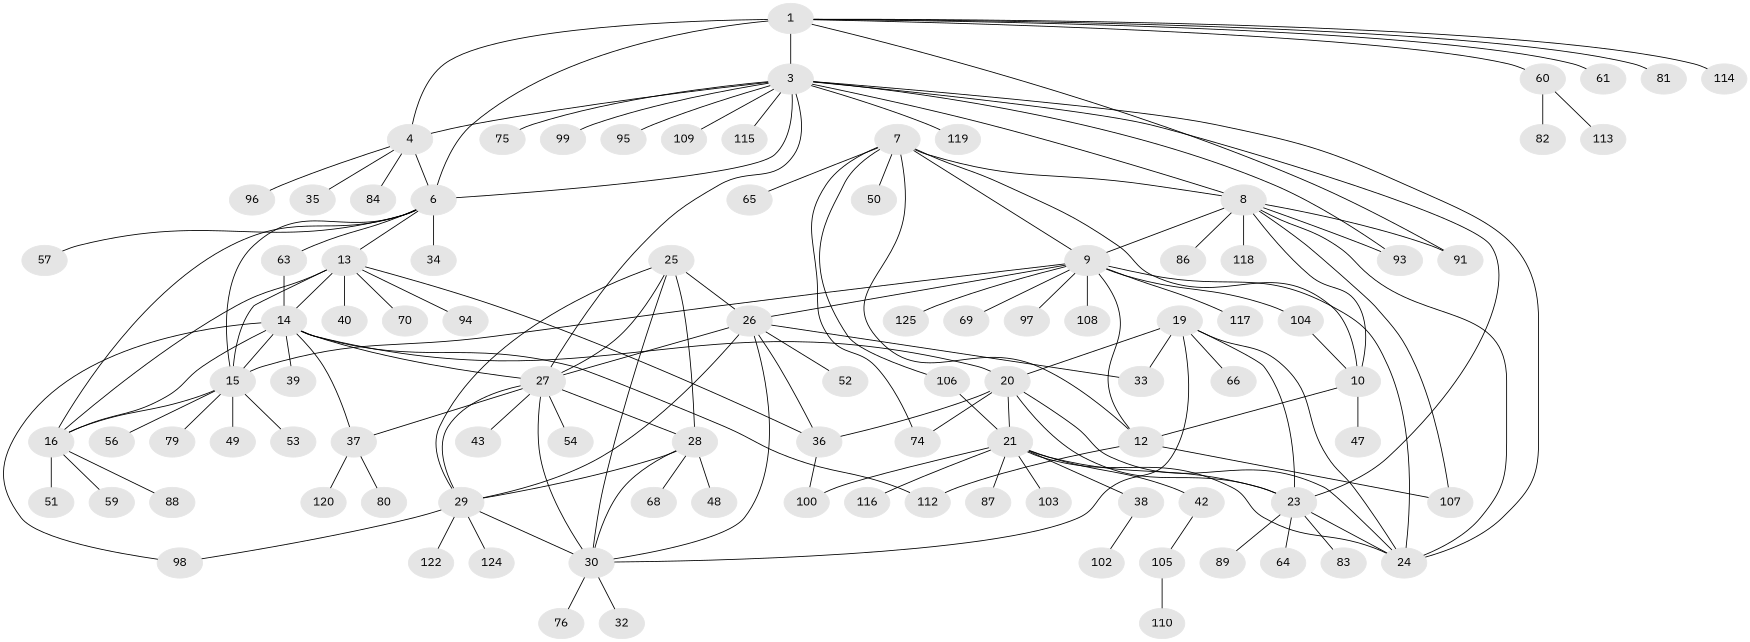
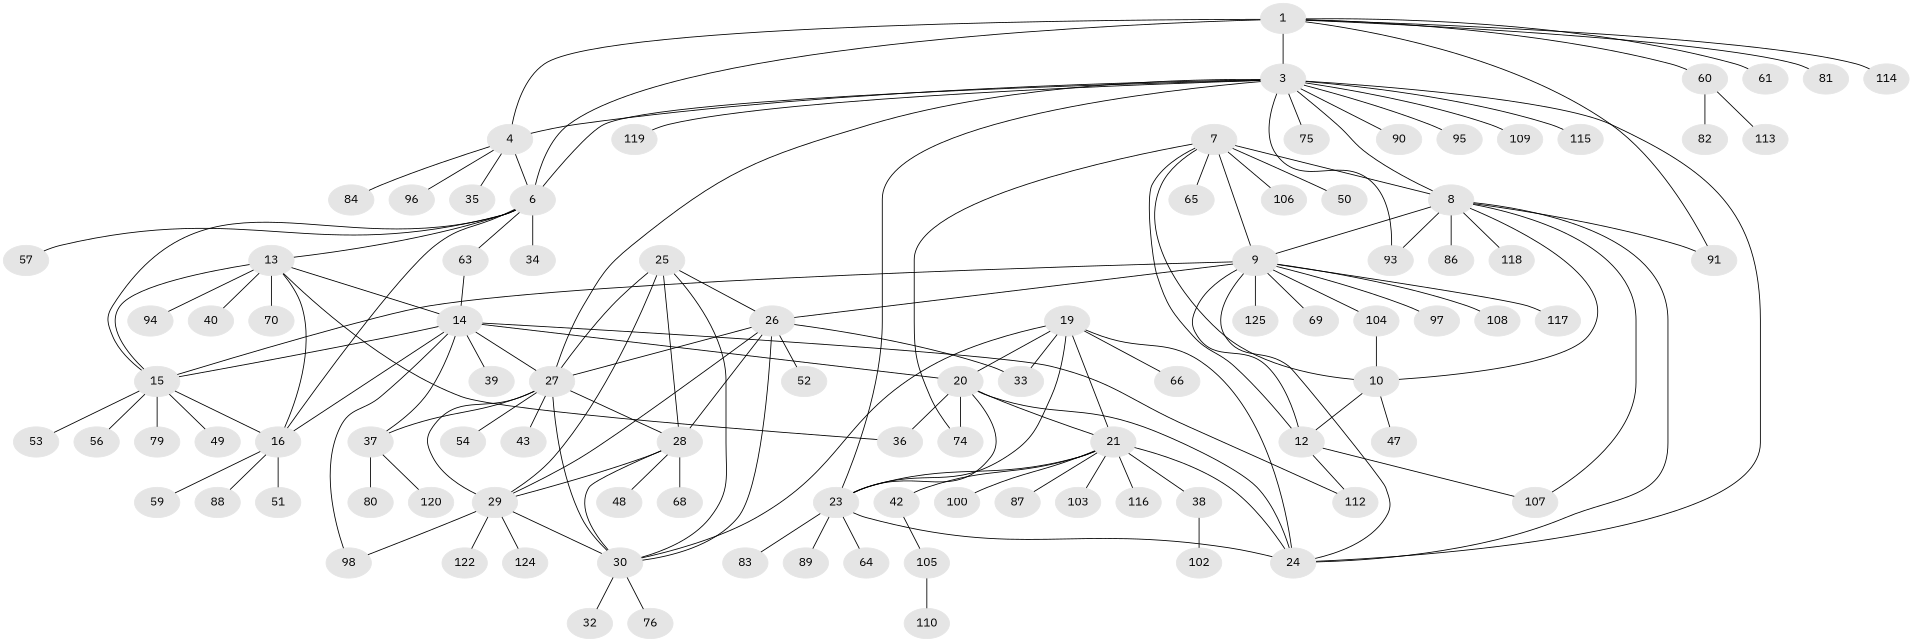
node "99": label "99" -> "90"
edge "26" -- "36": now "26" -- "28"
edge "106" -- "21": now "19" -- "21"
edge "36" -- "100": removed
